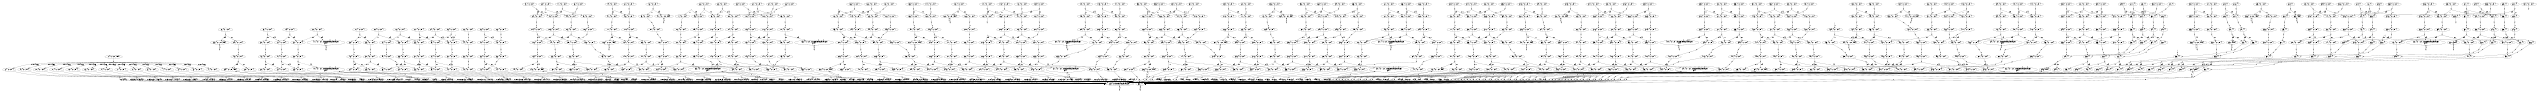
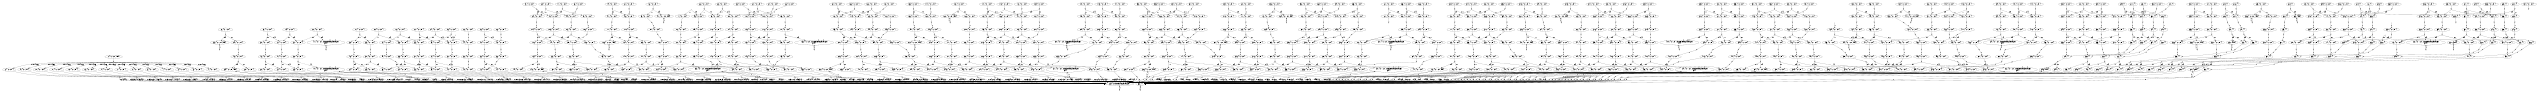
node "164: {(c < 20)}": added
node "543: {(c < 20)}": removed
node "198: {(c < 20)}": added
node "295: {(c < 20)}": removed
node "566: {(c < 20)}": added
